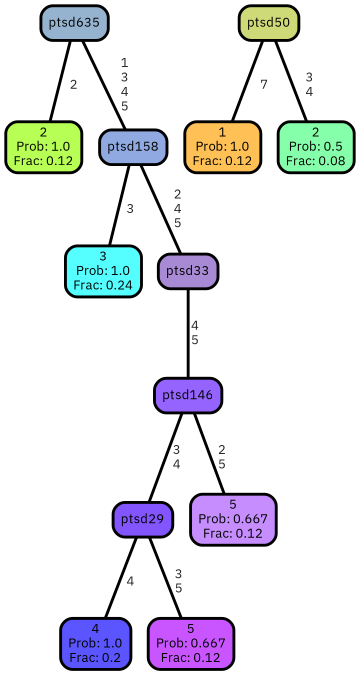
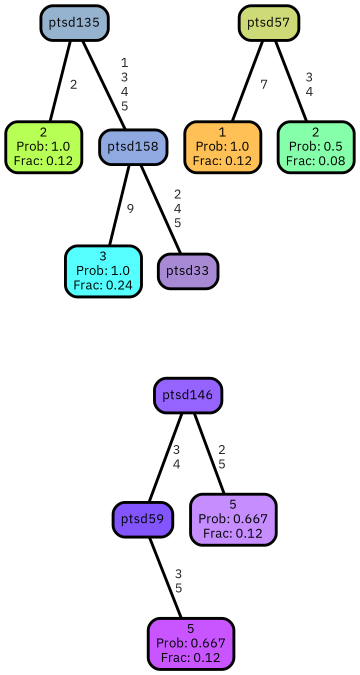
node "ptsd635": label "ptsd635" -> "ptsd135"
node "ptsd50": label "ptsd50" -> "ptsd57"
edge "ptsd158" -- "3 Prob: 1.0 Frac: 0.24": label " 3" -> " 9"
edge "ptsd33" -- "ptsd146": removed, label "4 5"
node "ptsd29": label "ptsd29" -> "ptsd59"
node "4 Prob: 1.0 Frac: 0.2": removed
